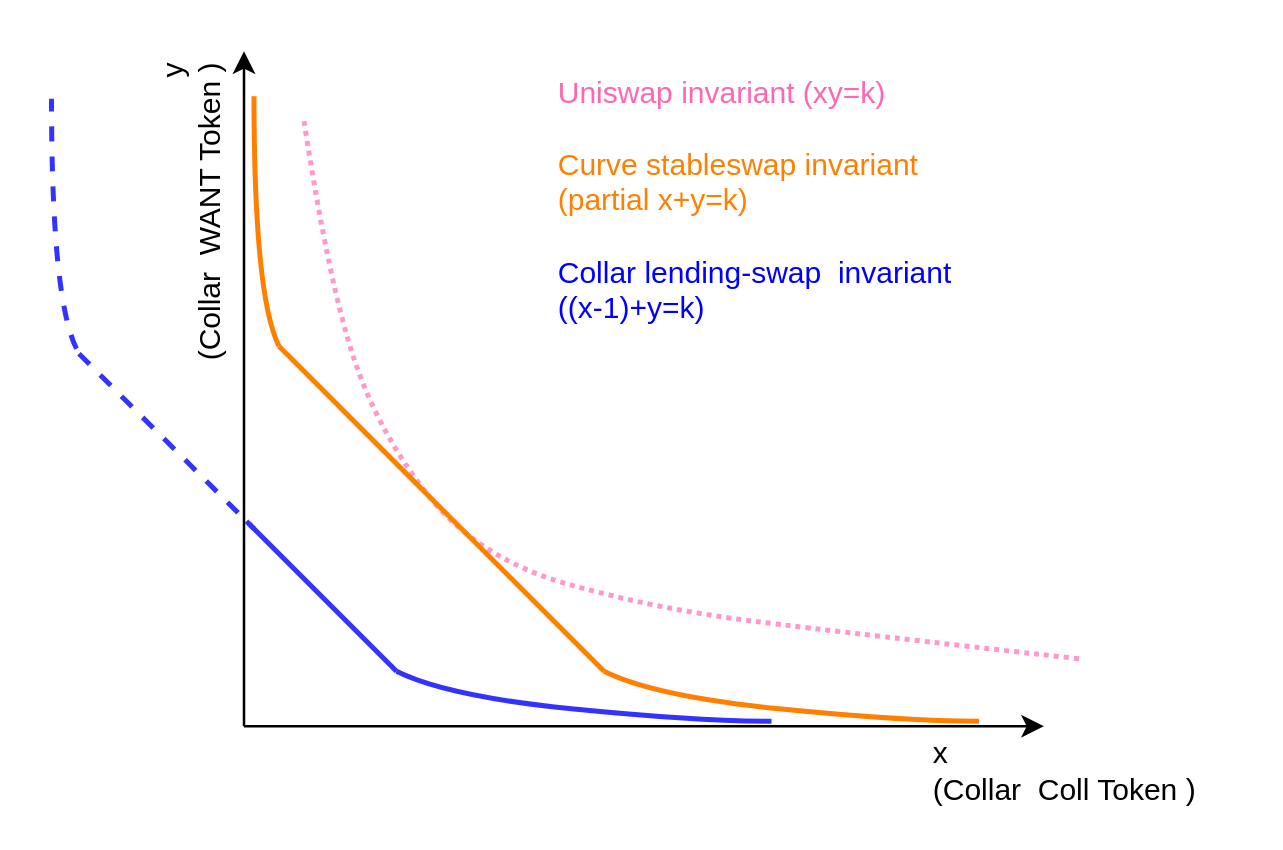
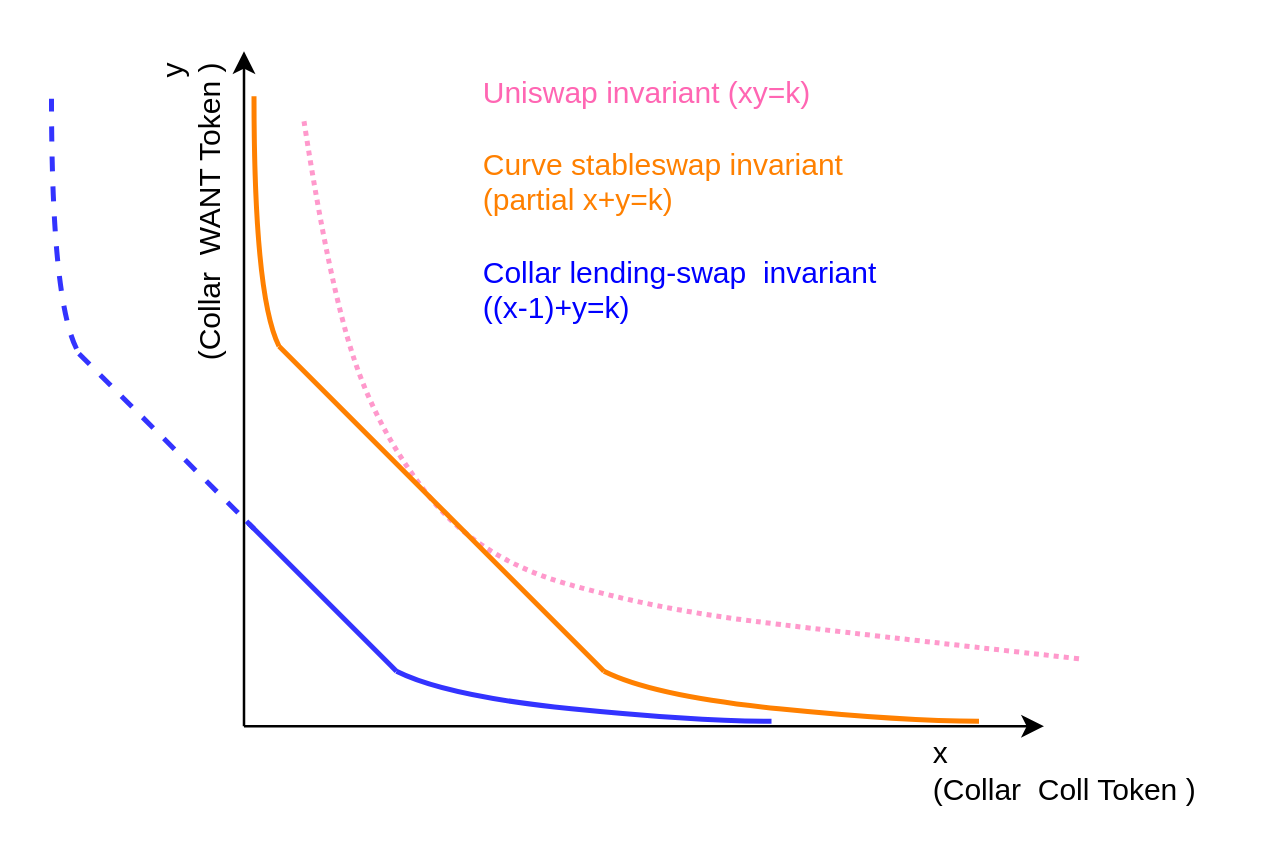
node "Uniswap invariant (xy=k) Curve stableswap invariant (partial x+y=k) Collar lending-swap invariant ((x-1)+y=k)": moved (816, 221) -> (741, 221)
